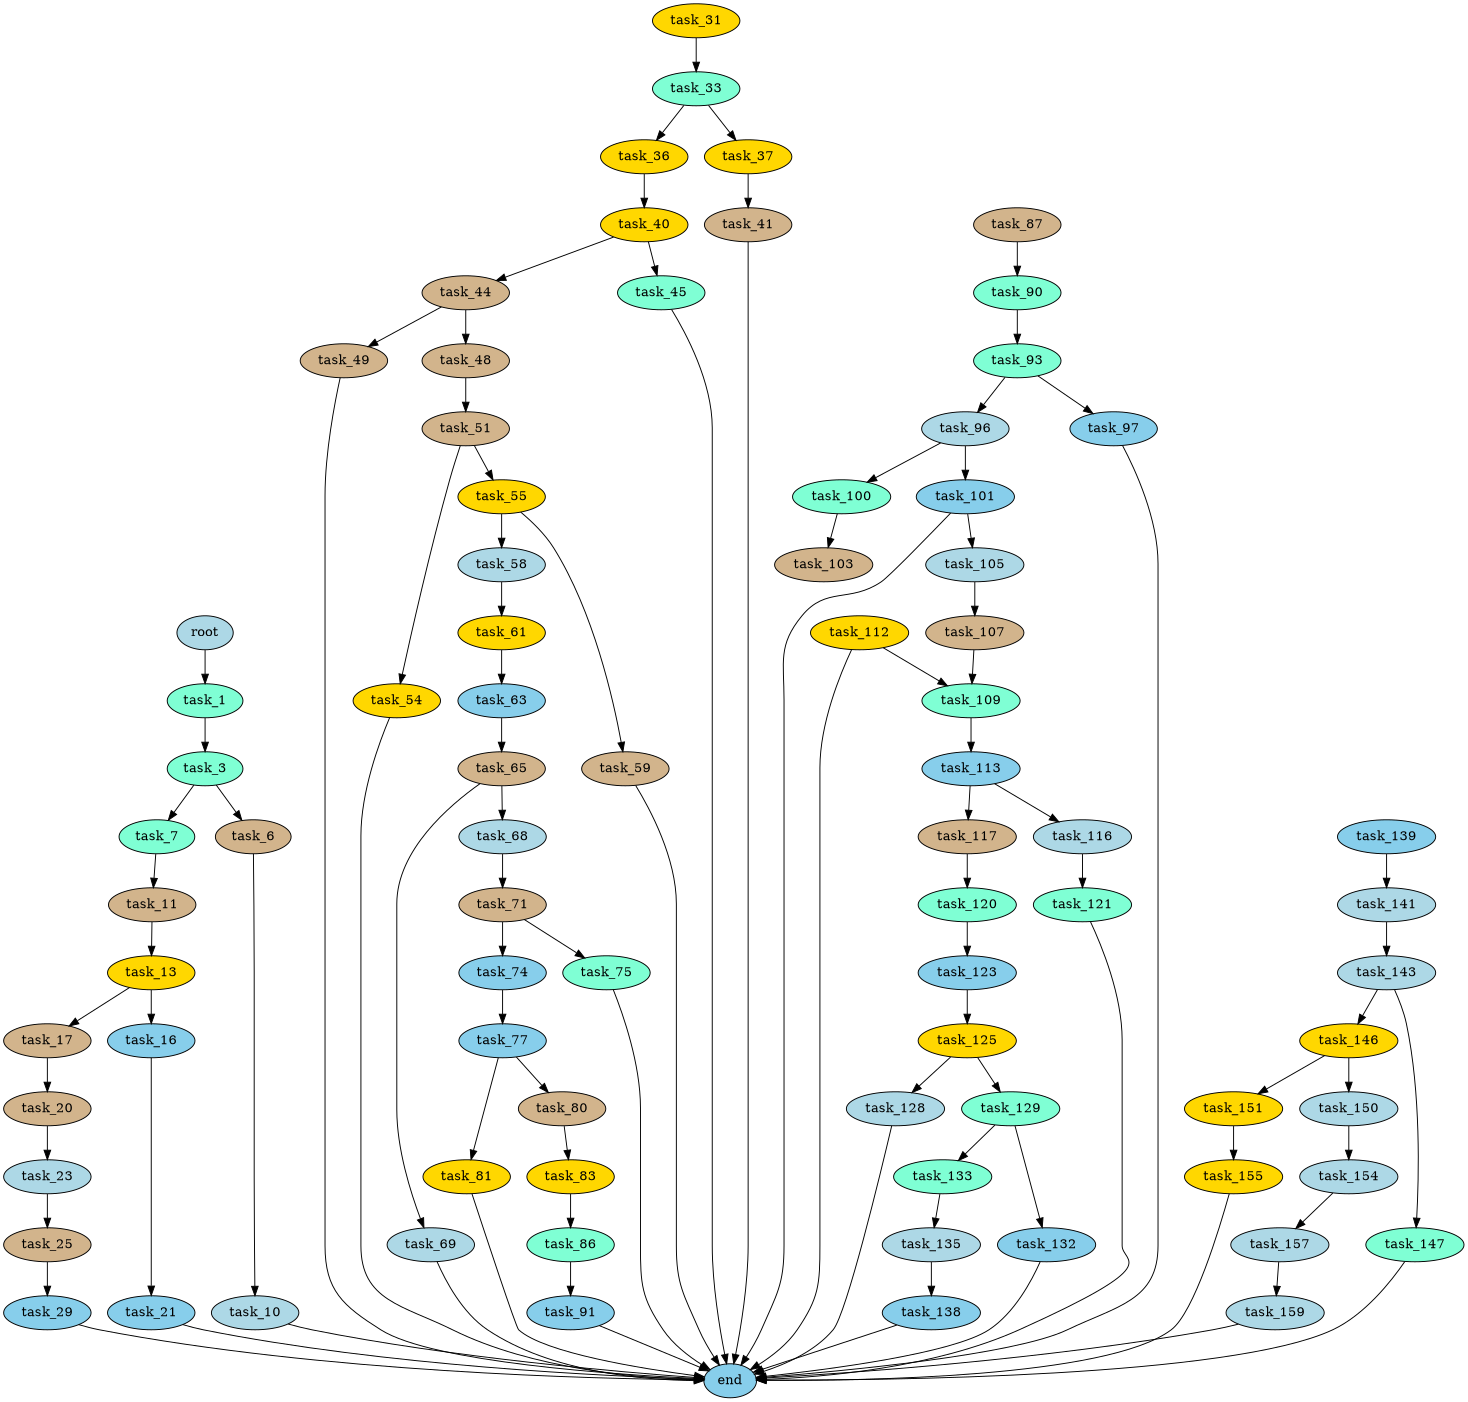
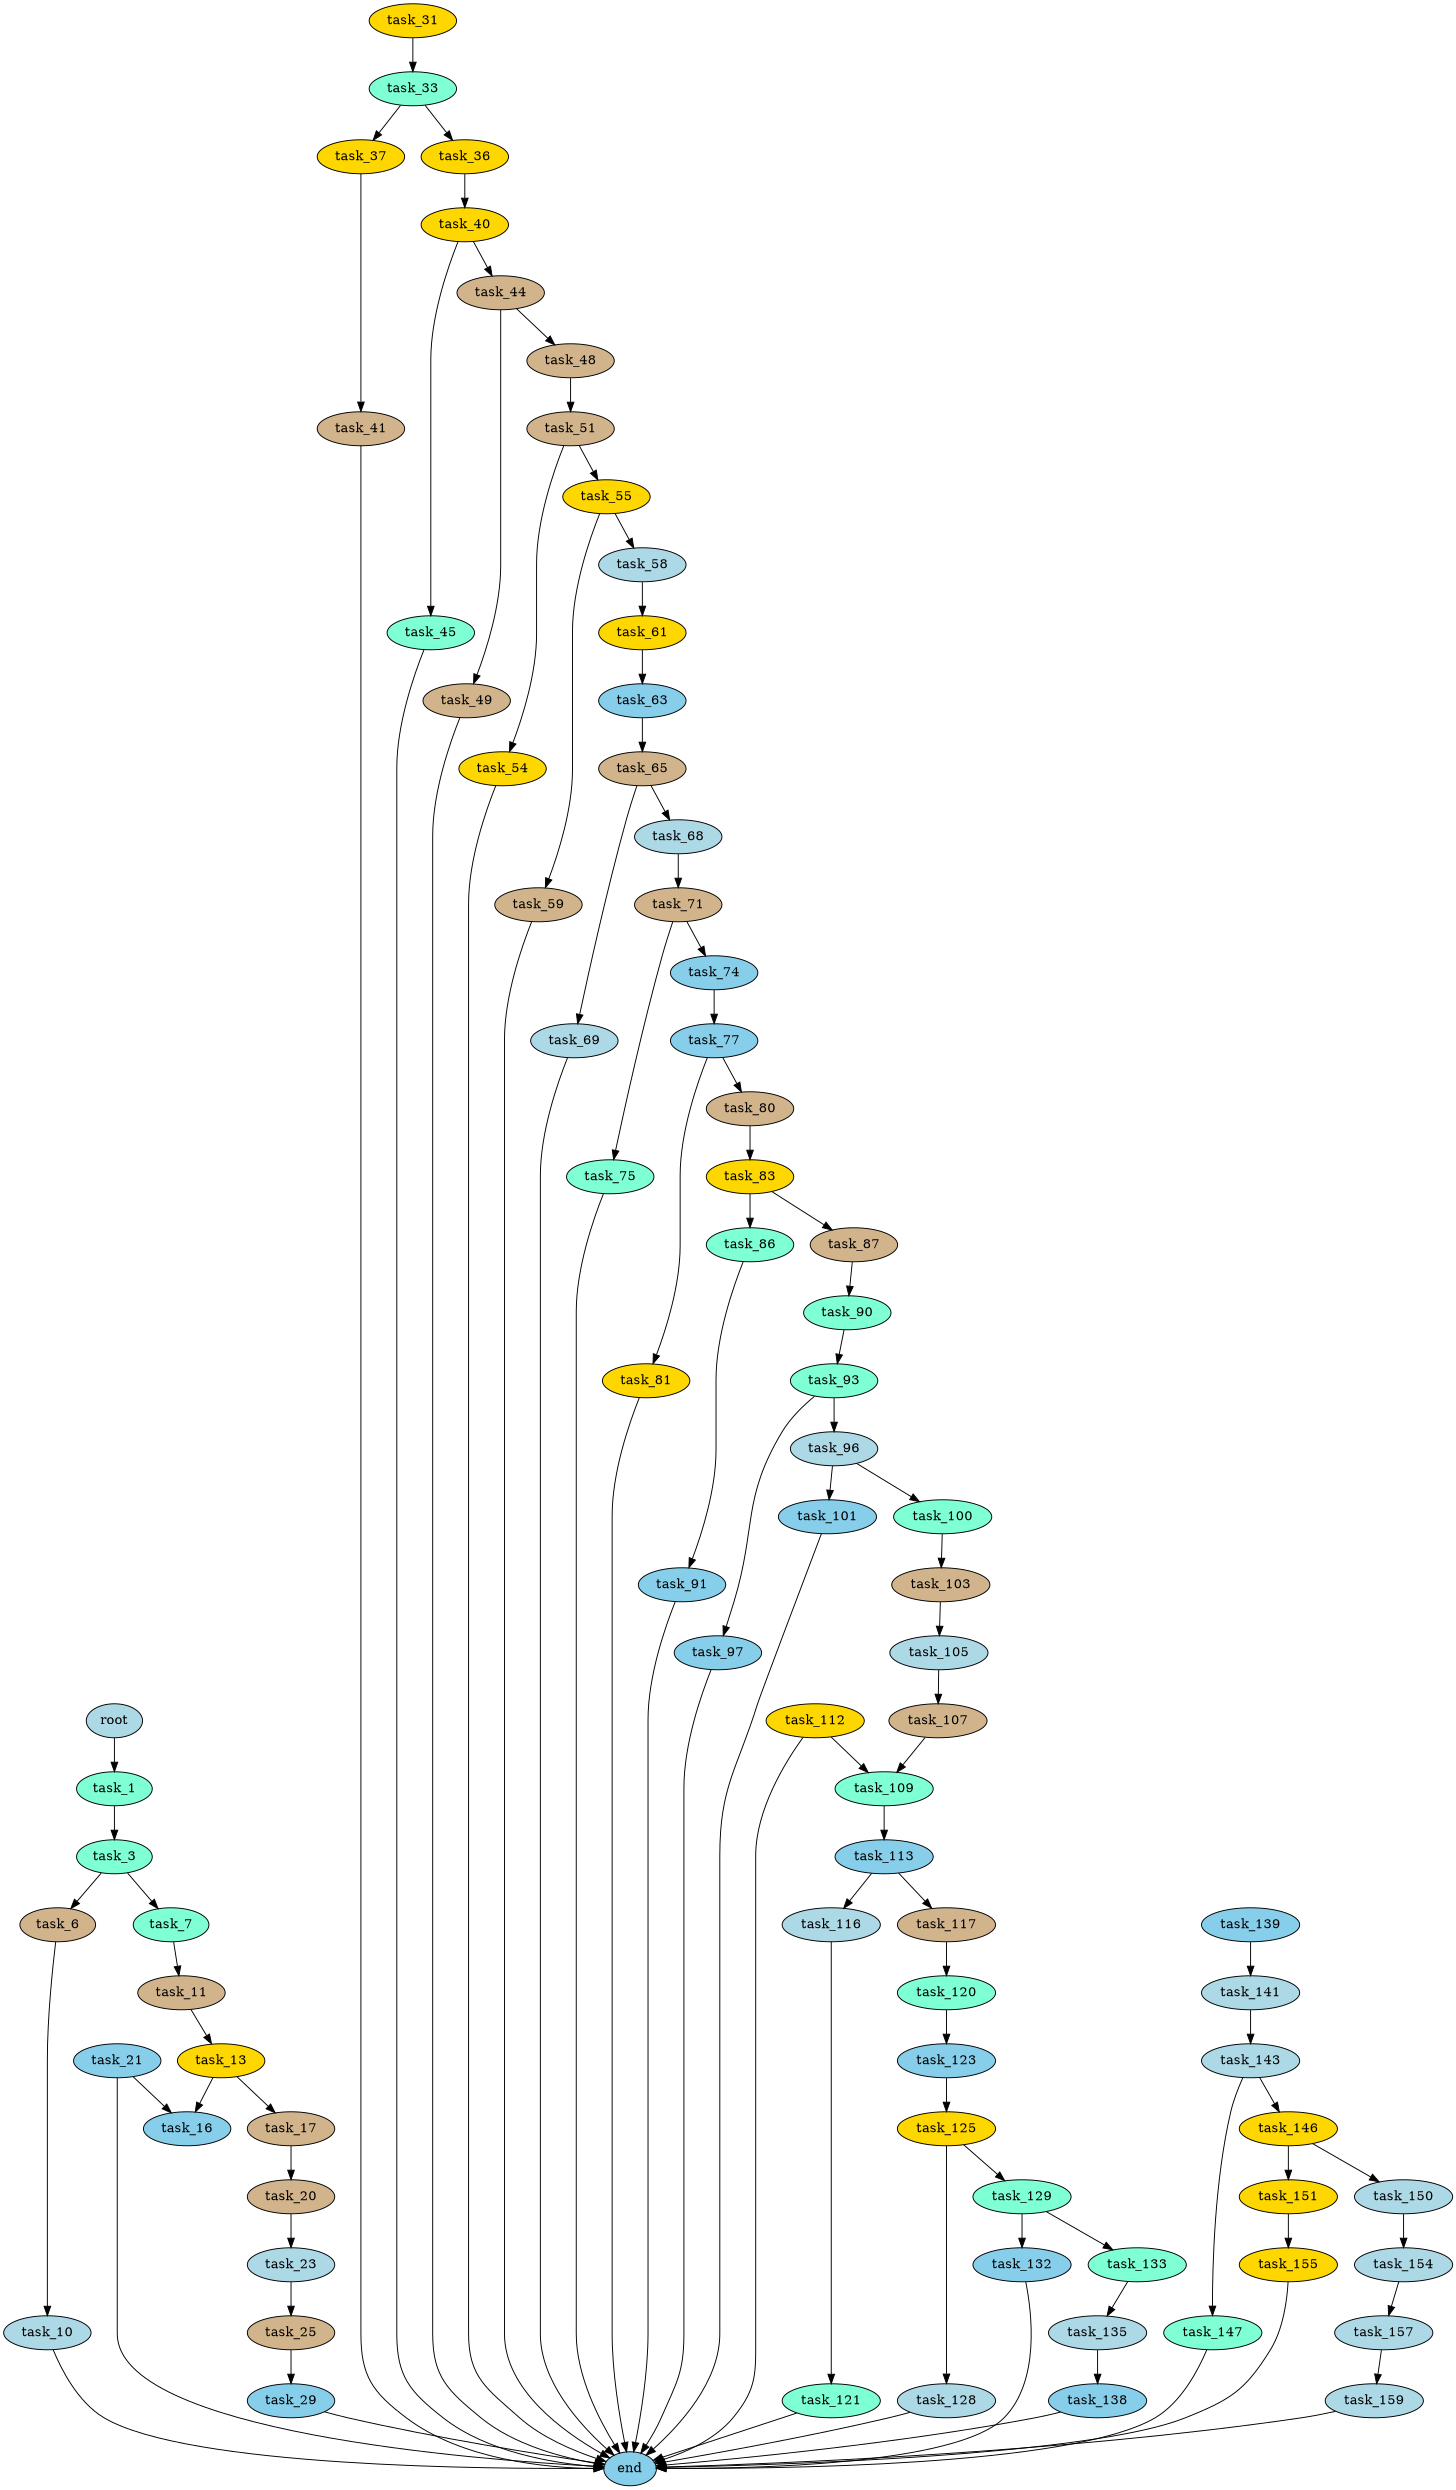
edge "task_101" -> "task_105": now "task_103" -> "task_105"
edge "task_16" -> "task_21": reversed
edge "task_83" -> "task_87": added
